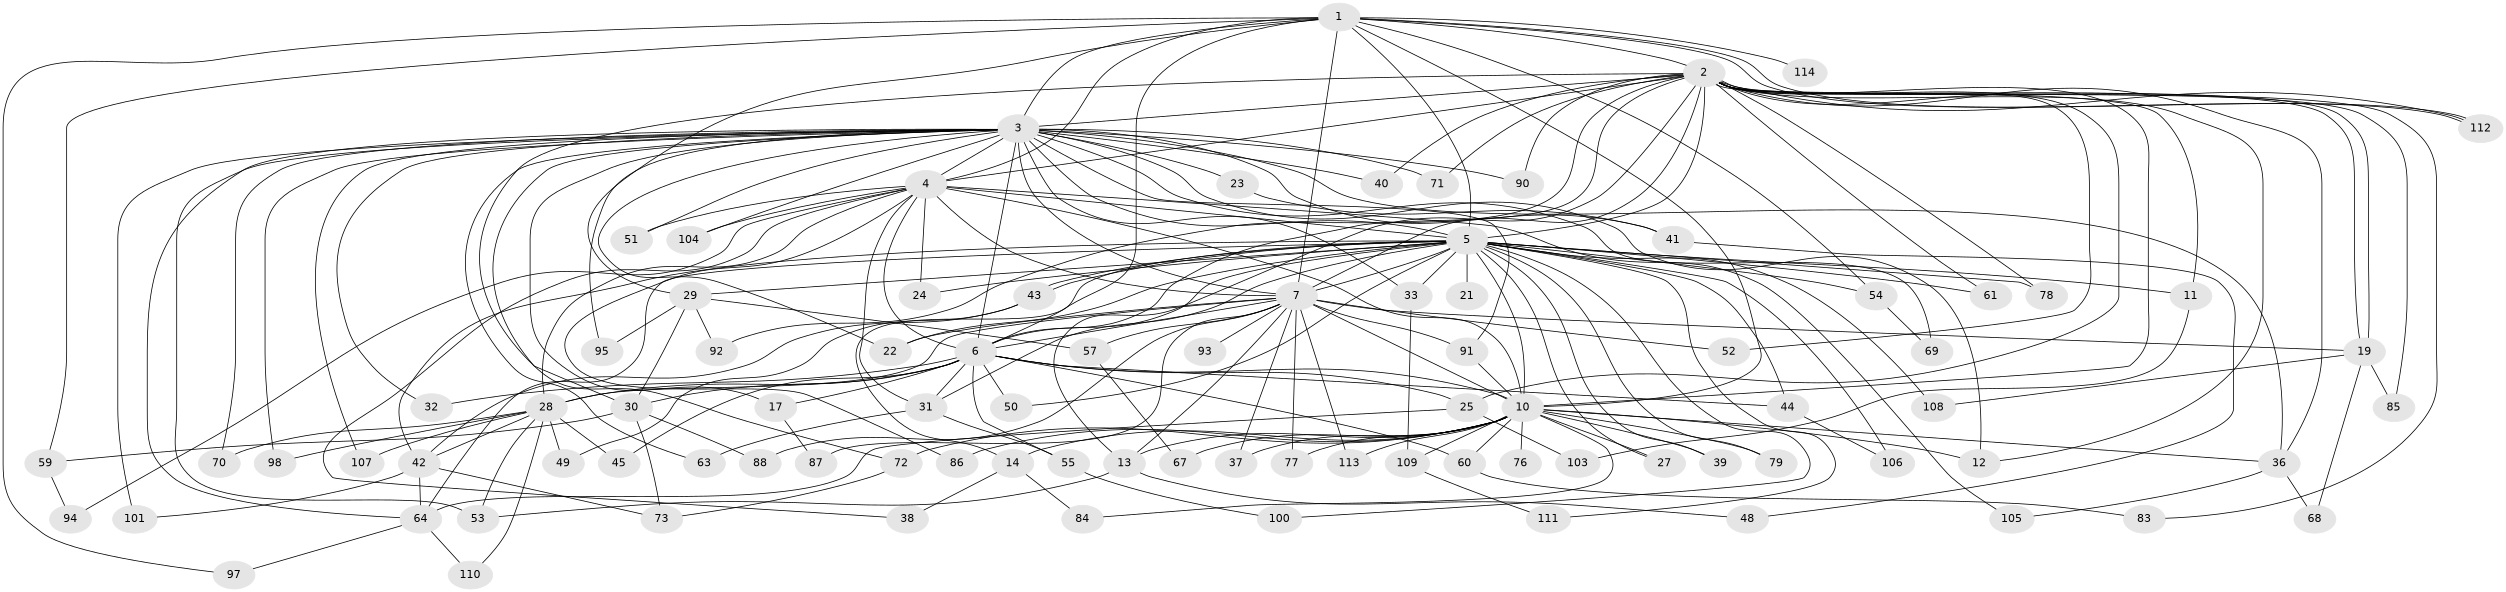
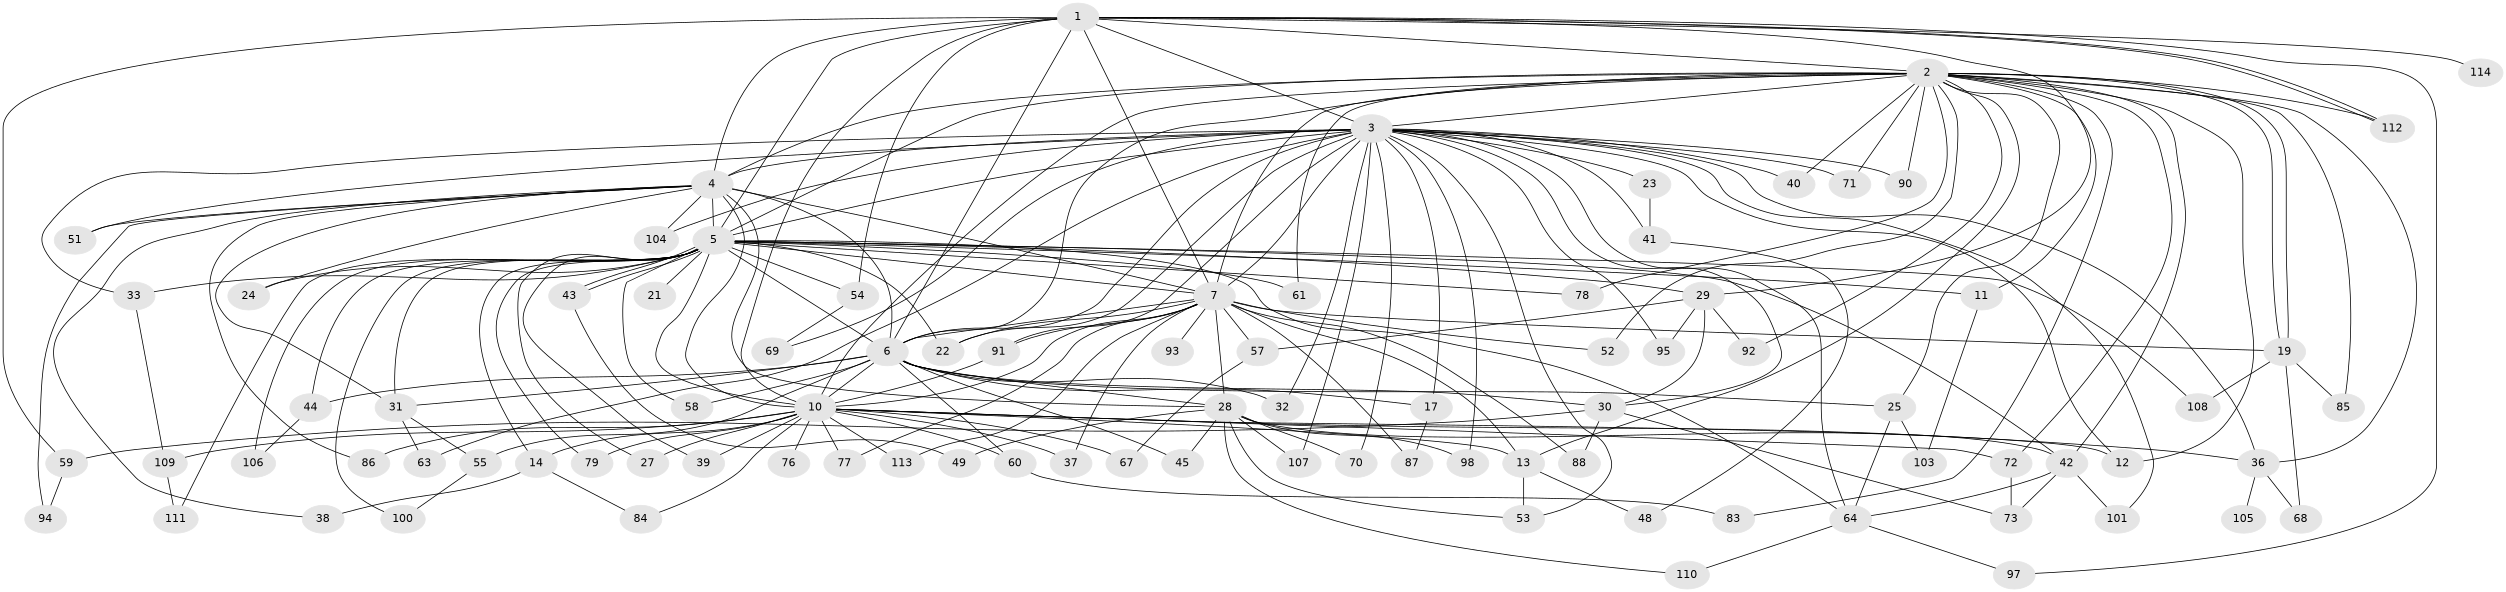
edge "4" -- "105": removed
edge "43" -- "42": now "2" -- "42"
node "50": label "50" -> "58"
